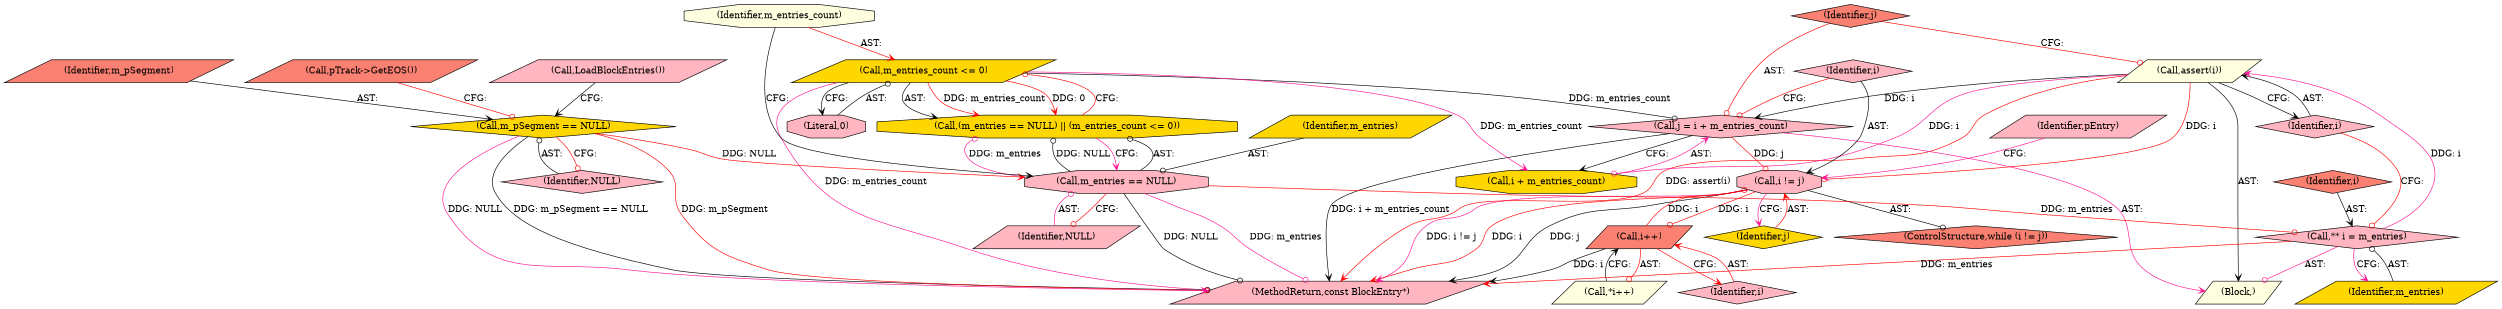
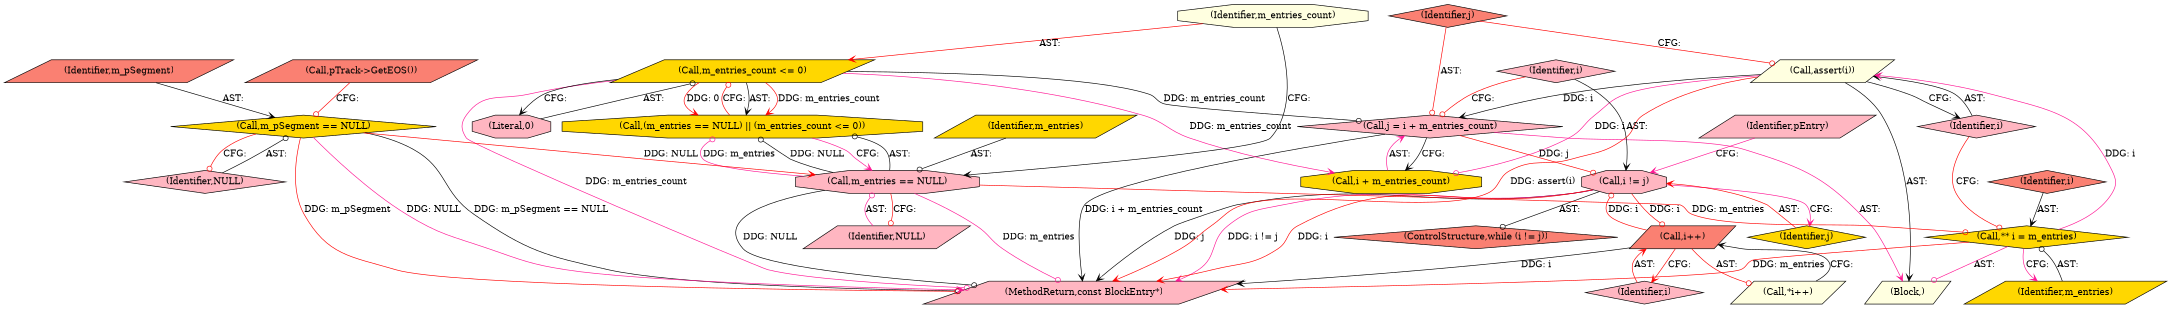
node "(Call,LoadBlockEntries())": removed
edge "(Call,assert(i))" -> "(Call,i != j)": removed, label "DDG: i"
node "(Call,** i = m_entries)": fillcolor lightpink -> gold
